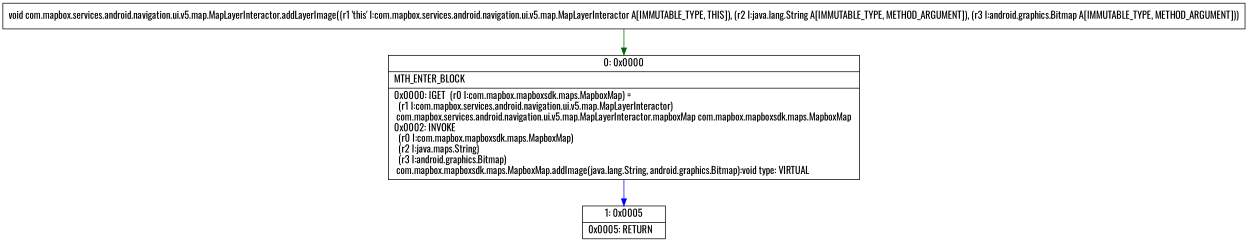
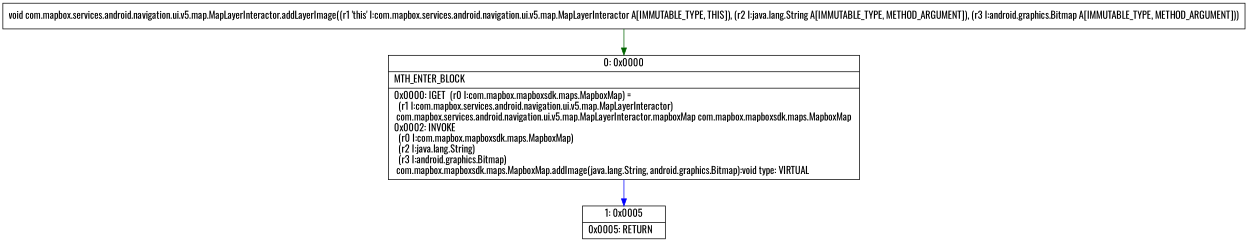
node "0: 0x0000": text "(r2 I:java.maps.String)" -> "(r2 I:java.lang.String)"
